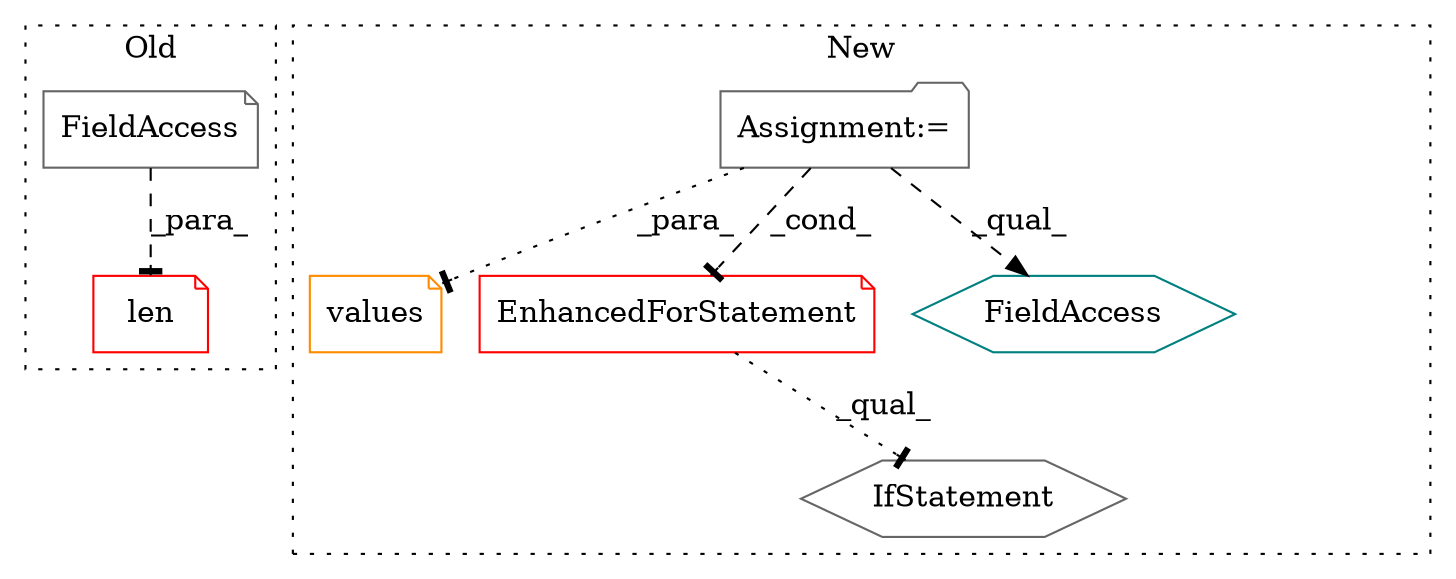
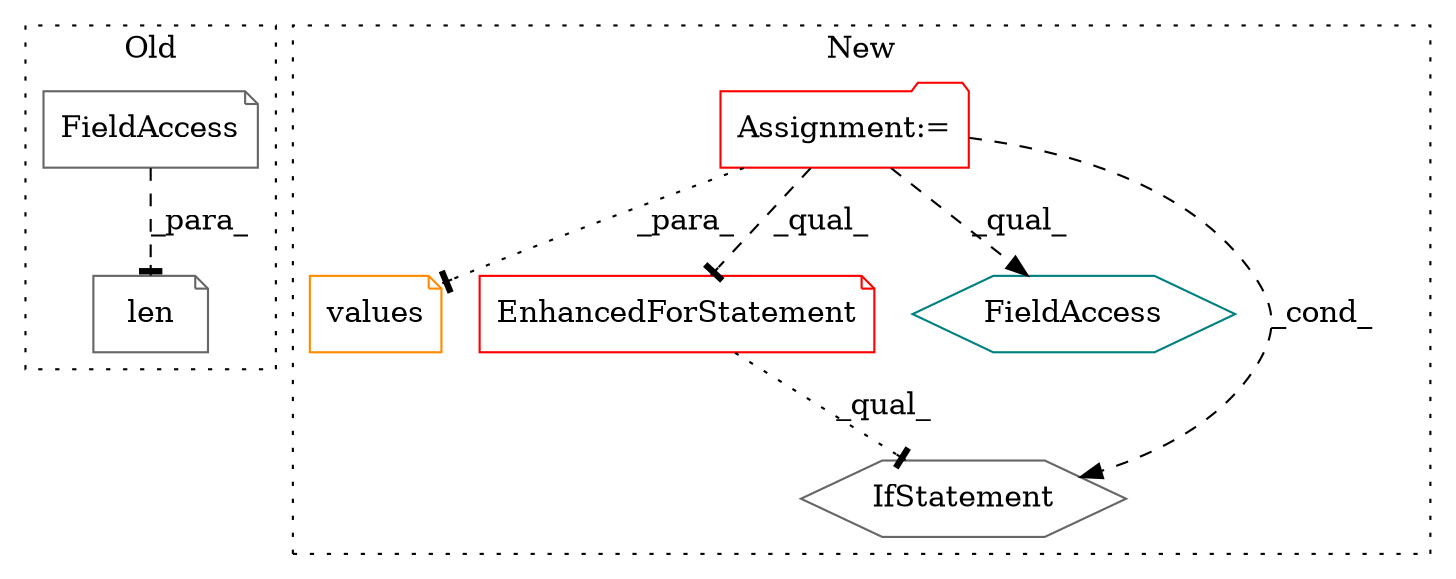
node "Assignment:=": color gray40 -> red
edge "Assignment:=" -> "EnhancedForStatement": label "_cond_" -> "_qual_"
edge "Assignment:=" -> "IfStatement": added, label "_cond_"
node "len": color red -> gray40
